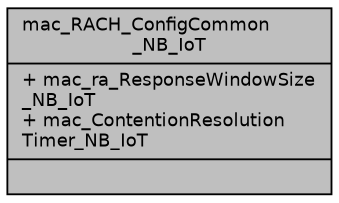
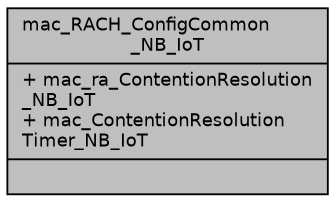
node "mac_RACH_ConfigCommon": text "+ mac_ra_ResponseWindowSize" -> "+ mac_ra_ContentionResolution"
